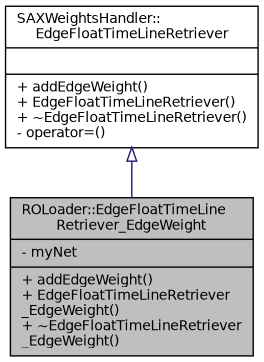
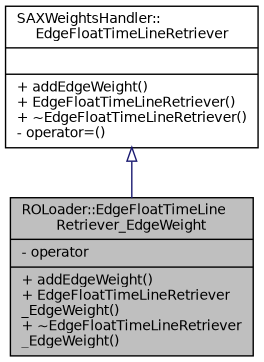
node "ROLoader::EdgeFloatTimeLine": text "- myNet" -> "- operator"
